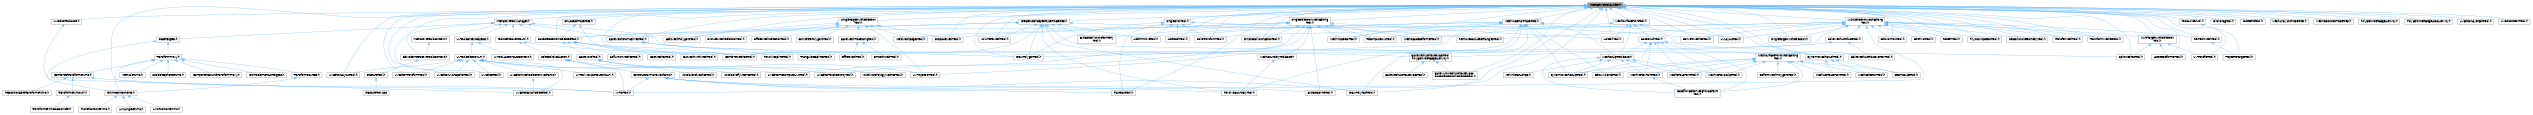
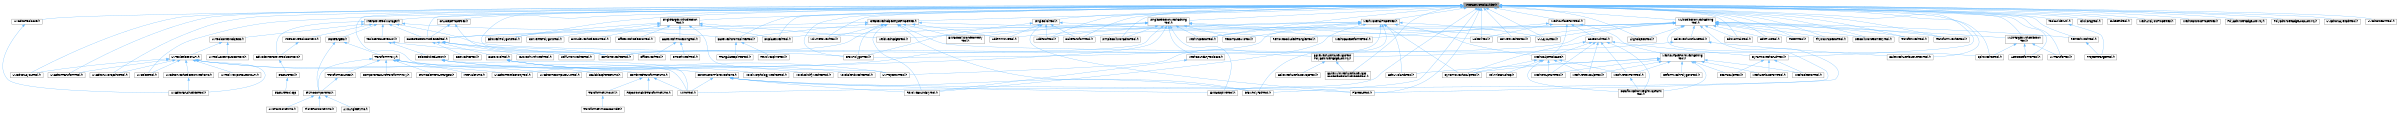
node "SingleTargetWithSelection.h": label "SingleTargetWithSelection.h" -> "AlignObjectsTool.h"
edge "PlaneCutTool.h" -> "MultiSelectionMeshEditing Tool.h": added
